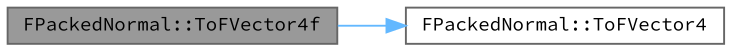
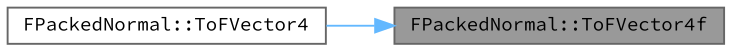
edge "FPackedNormal::ToFVector4f" -> "FPackedNormal::ToFVector4": reversed
